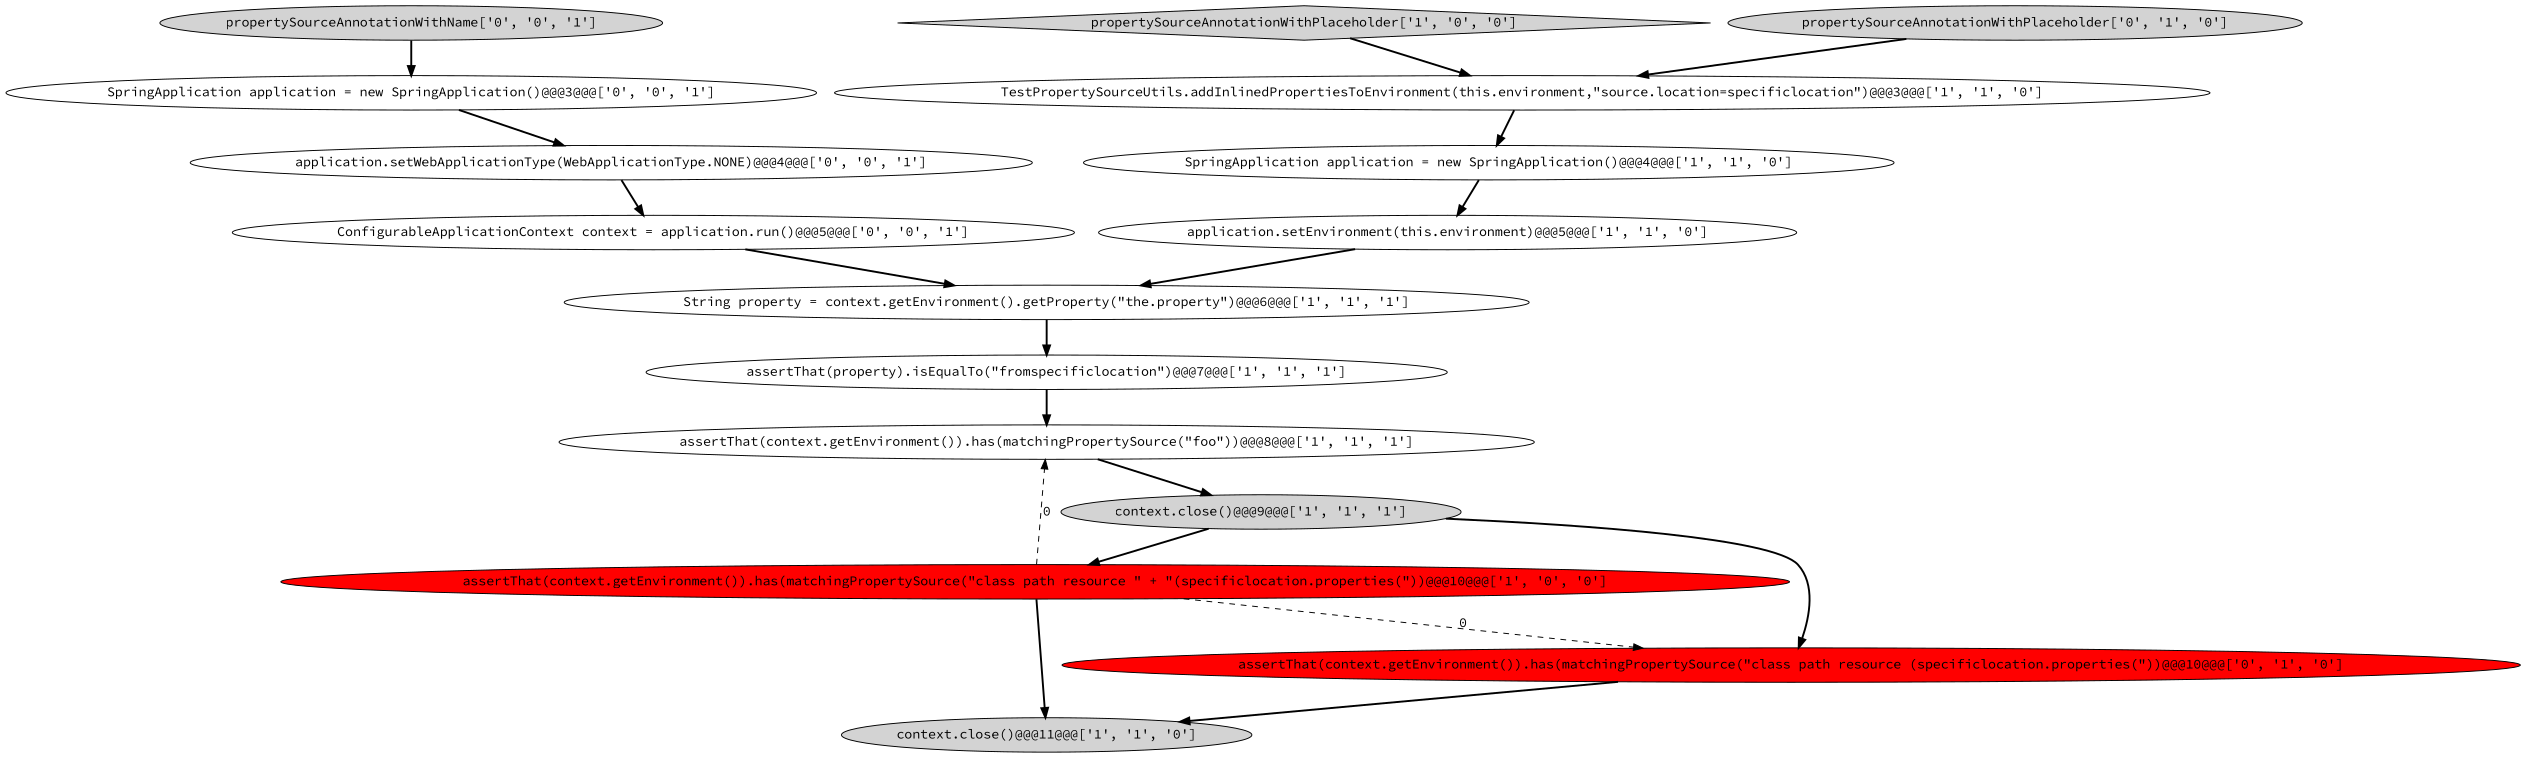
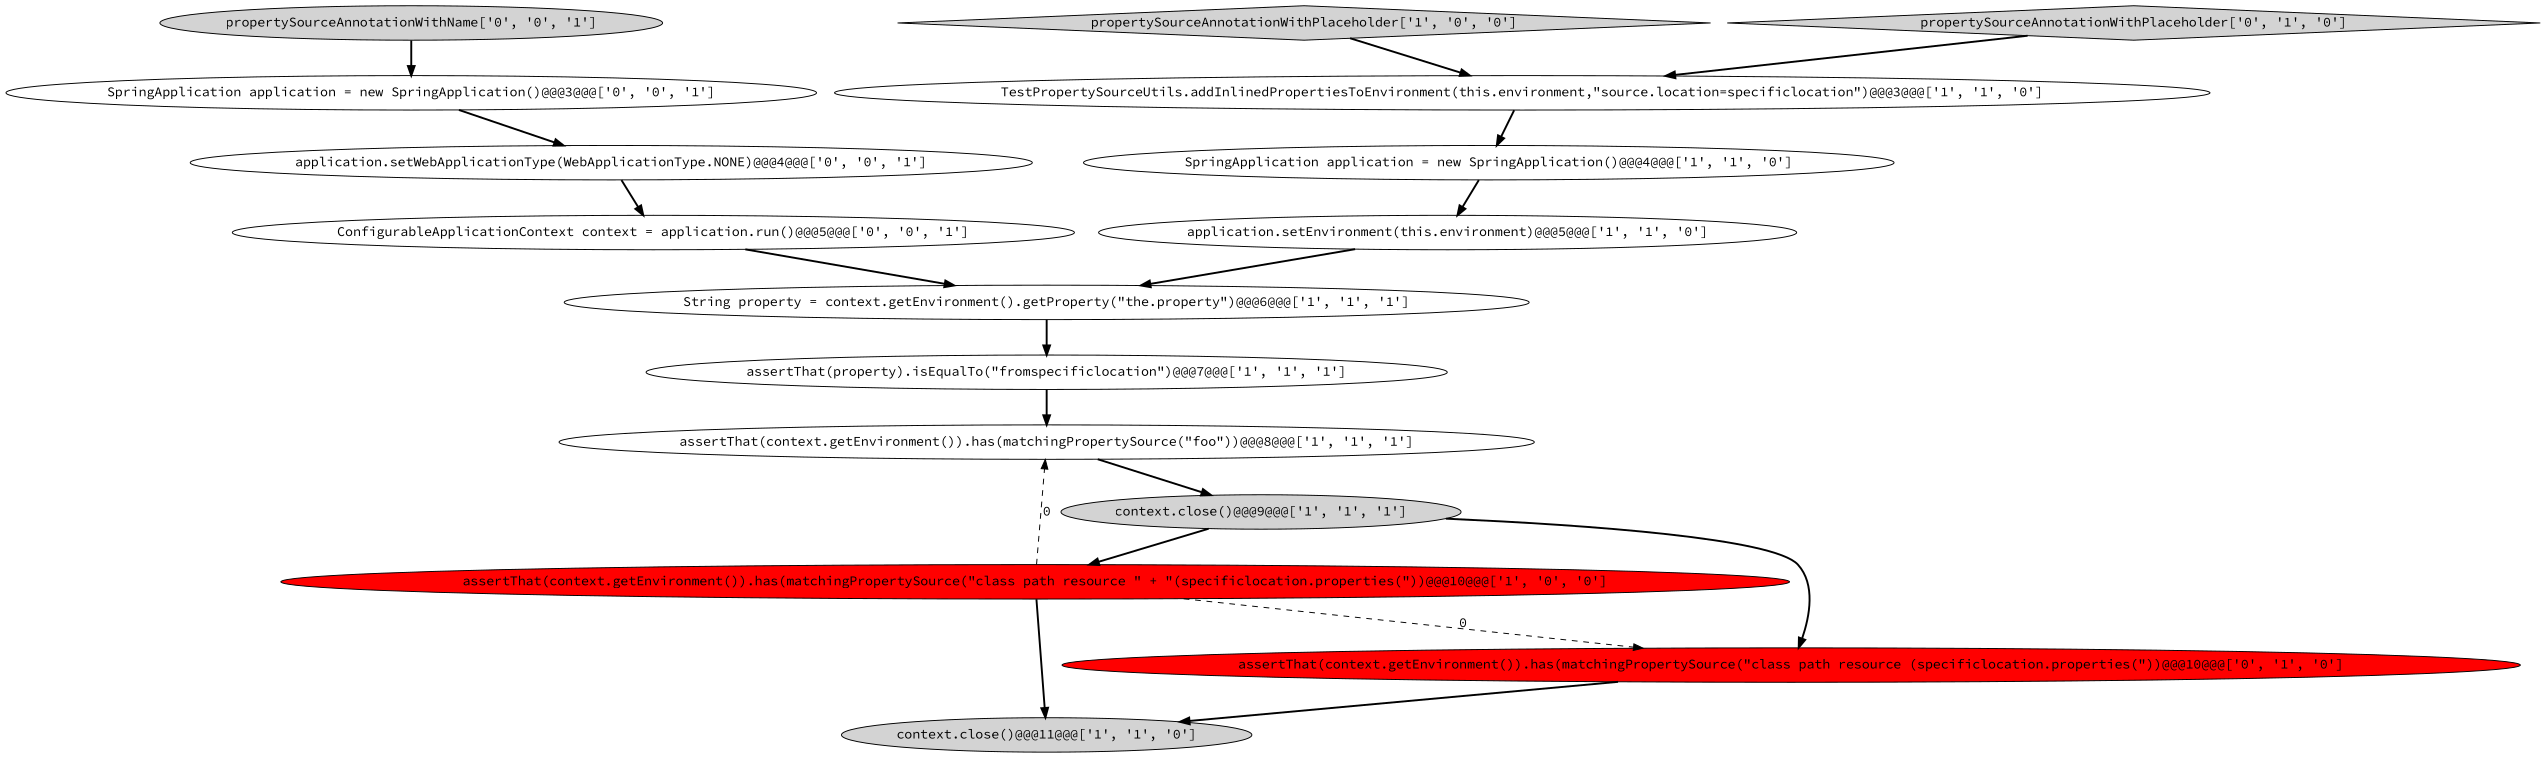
node "propertySourceAnnotationWithPlaceholder['0', '1', '0']": shape ellipse -> diamond
